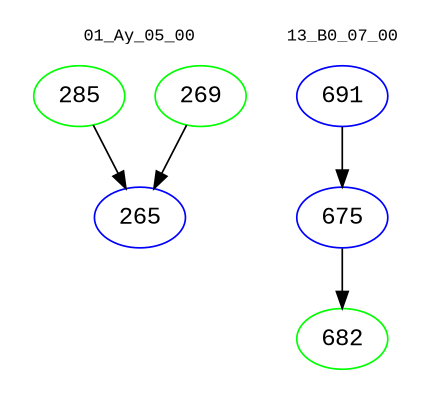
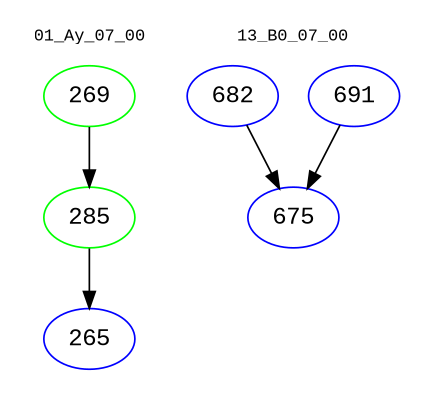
cluster "01_Ay_05_00": label "01_Ay_05_00" -> "01_Ay_07_00"
edge "269" -> "265": now "269" -> "285"
edge "675" -> "682": reversed
node "682": color green -> blue
